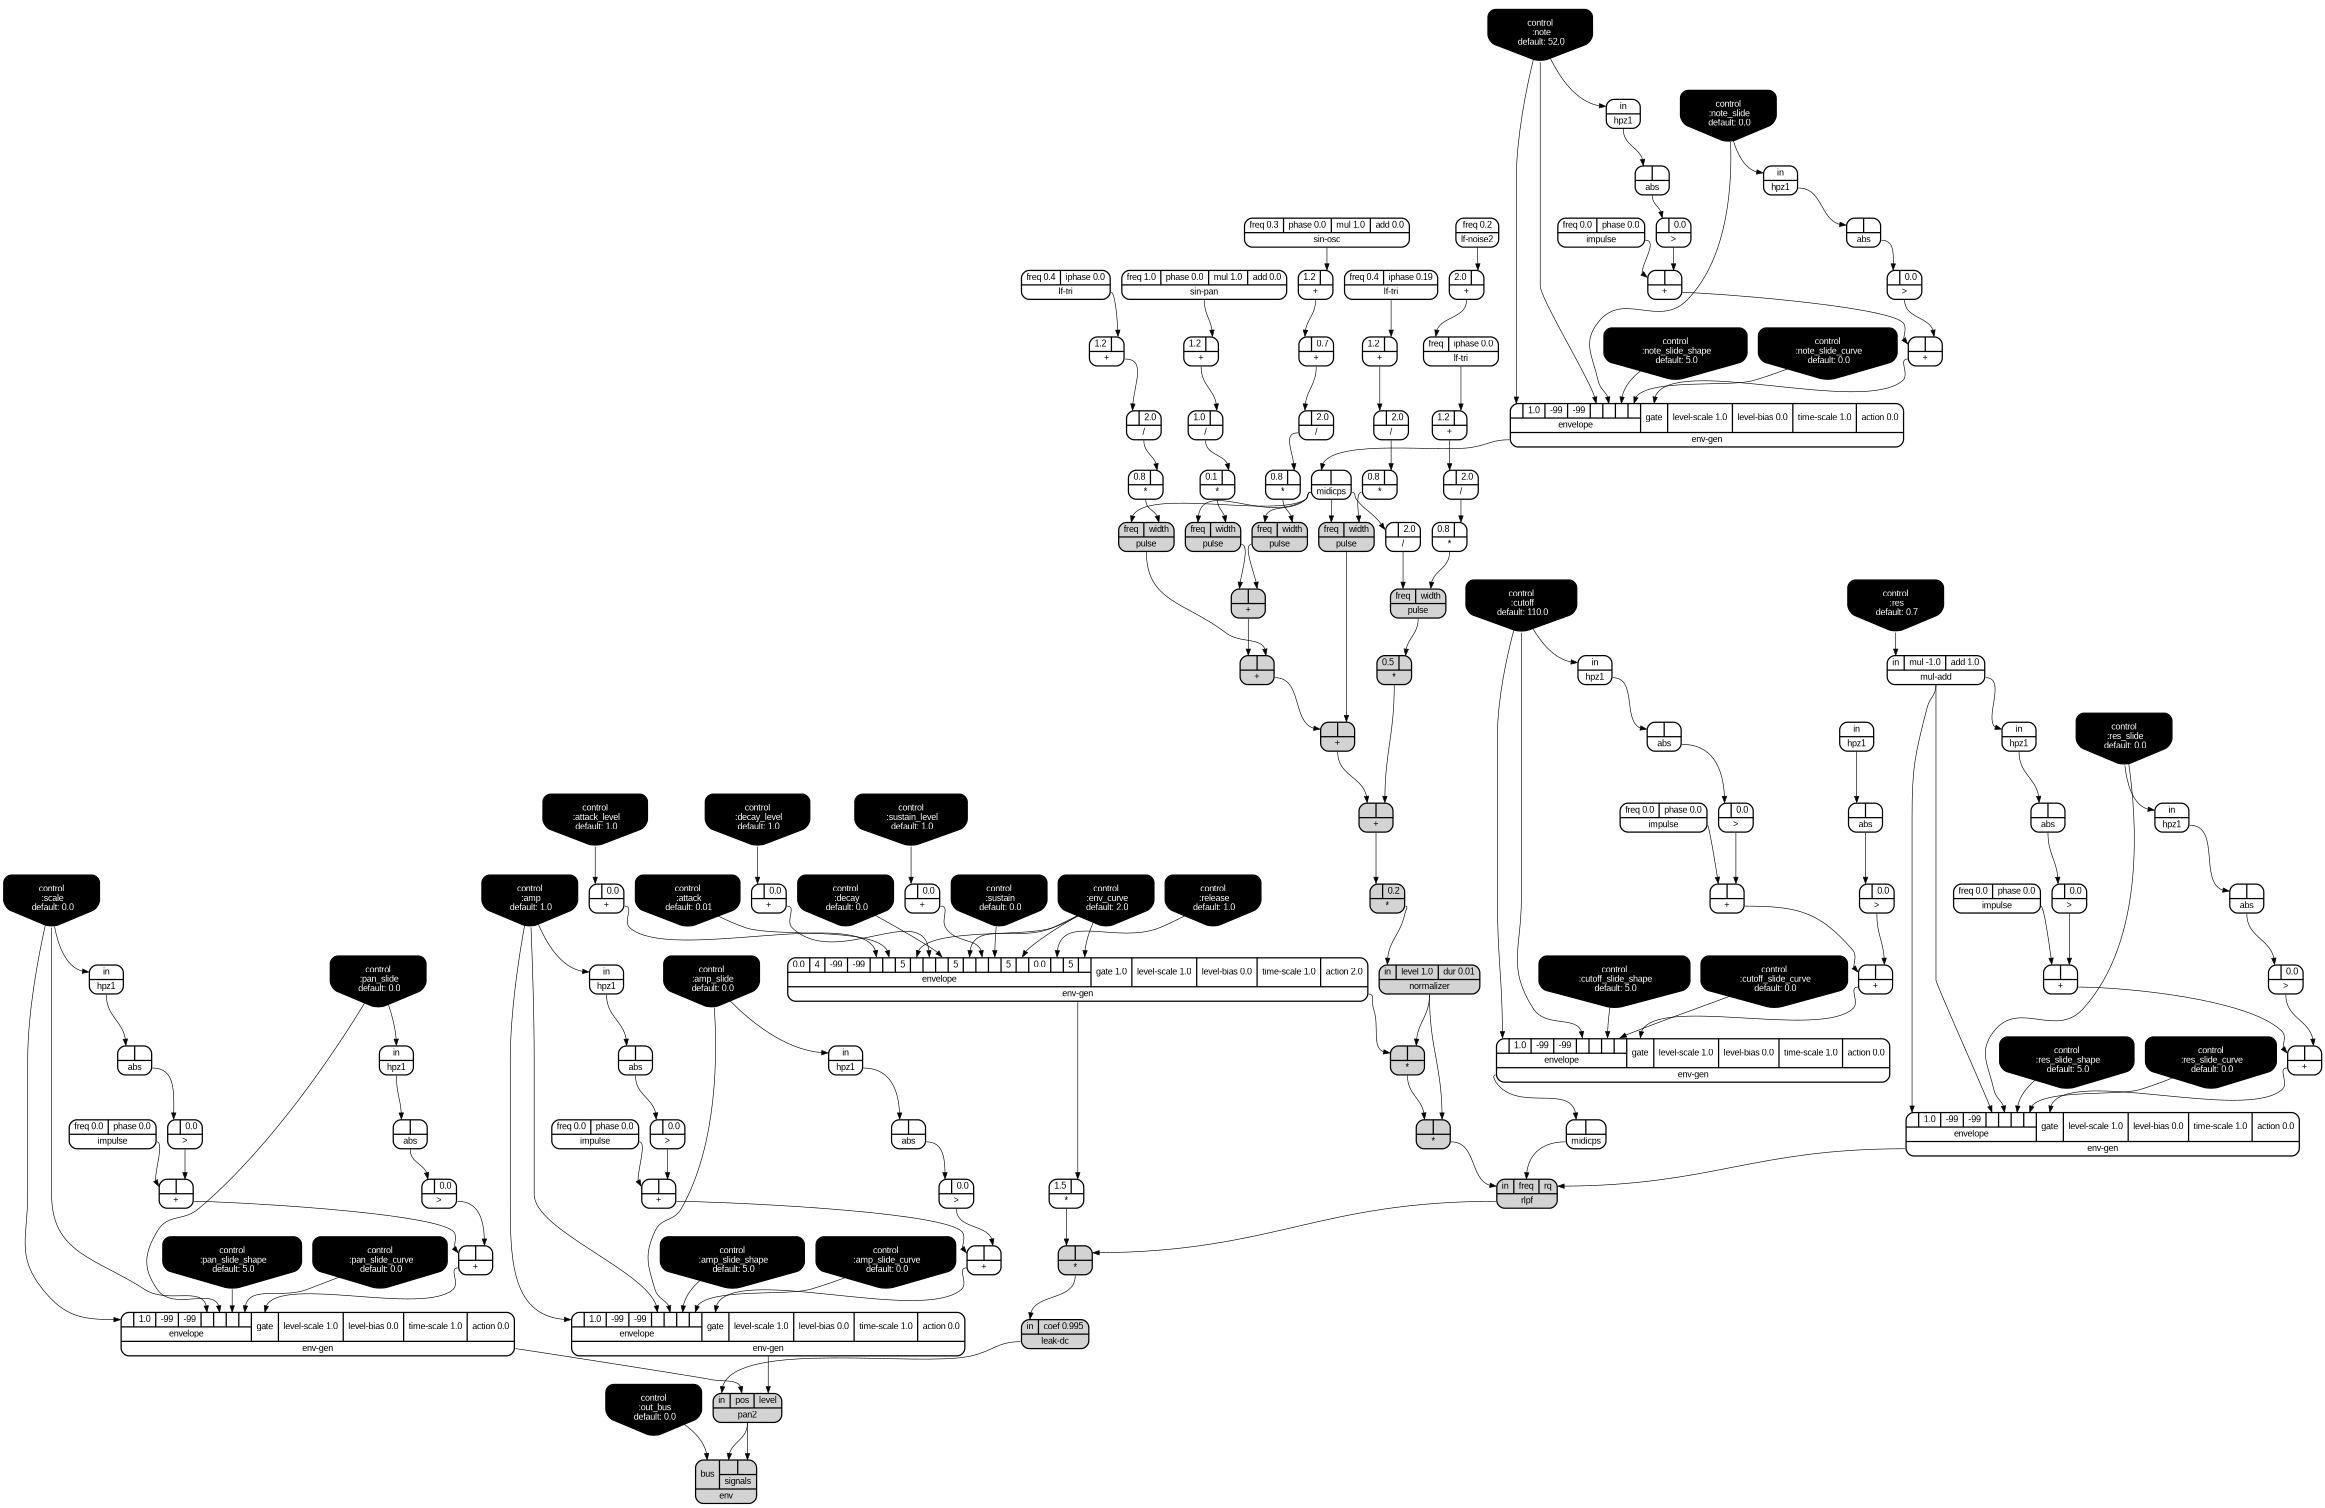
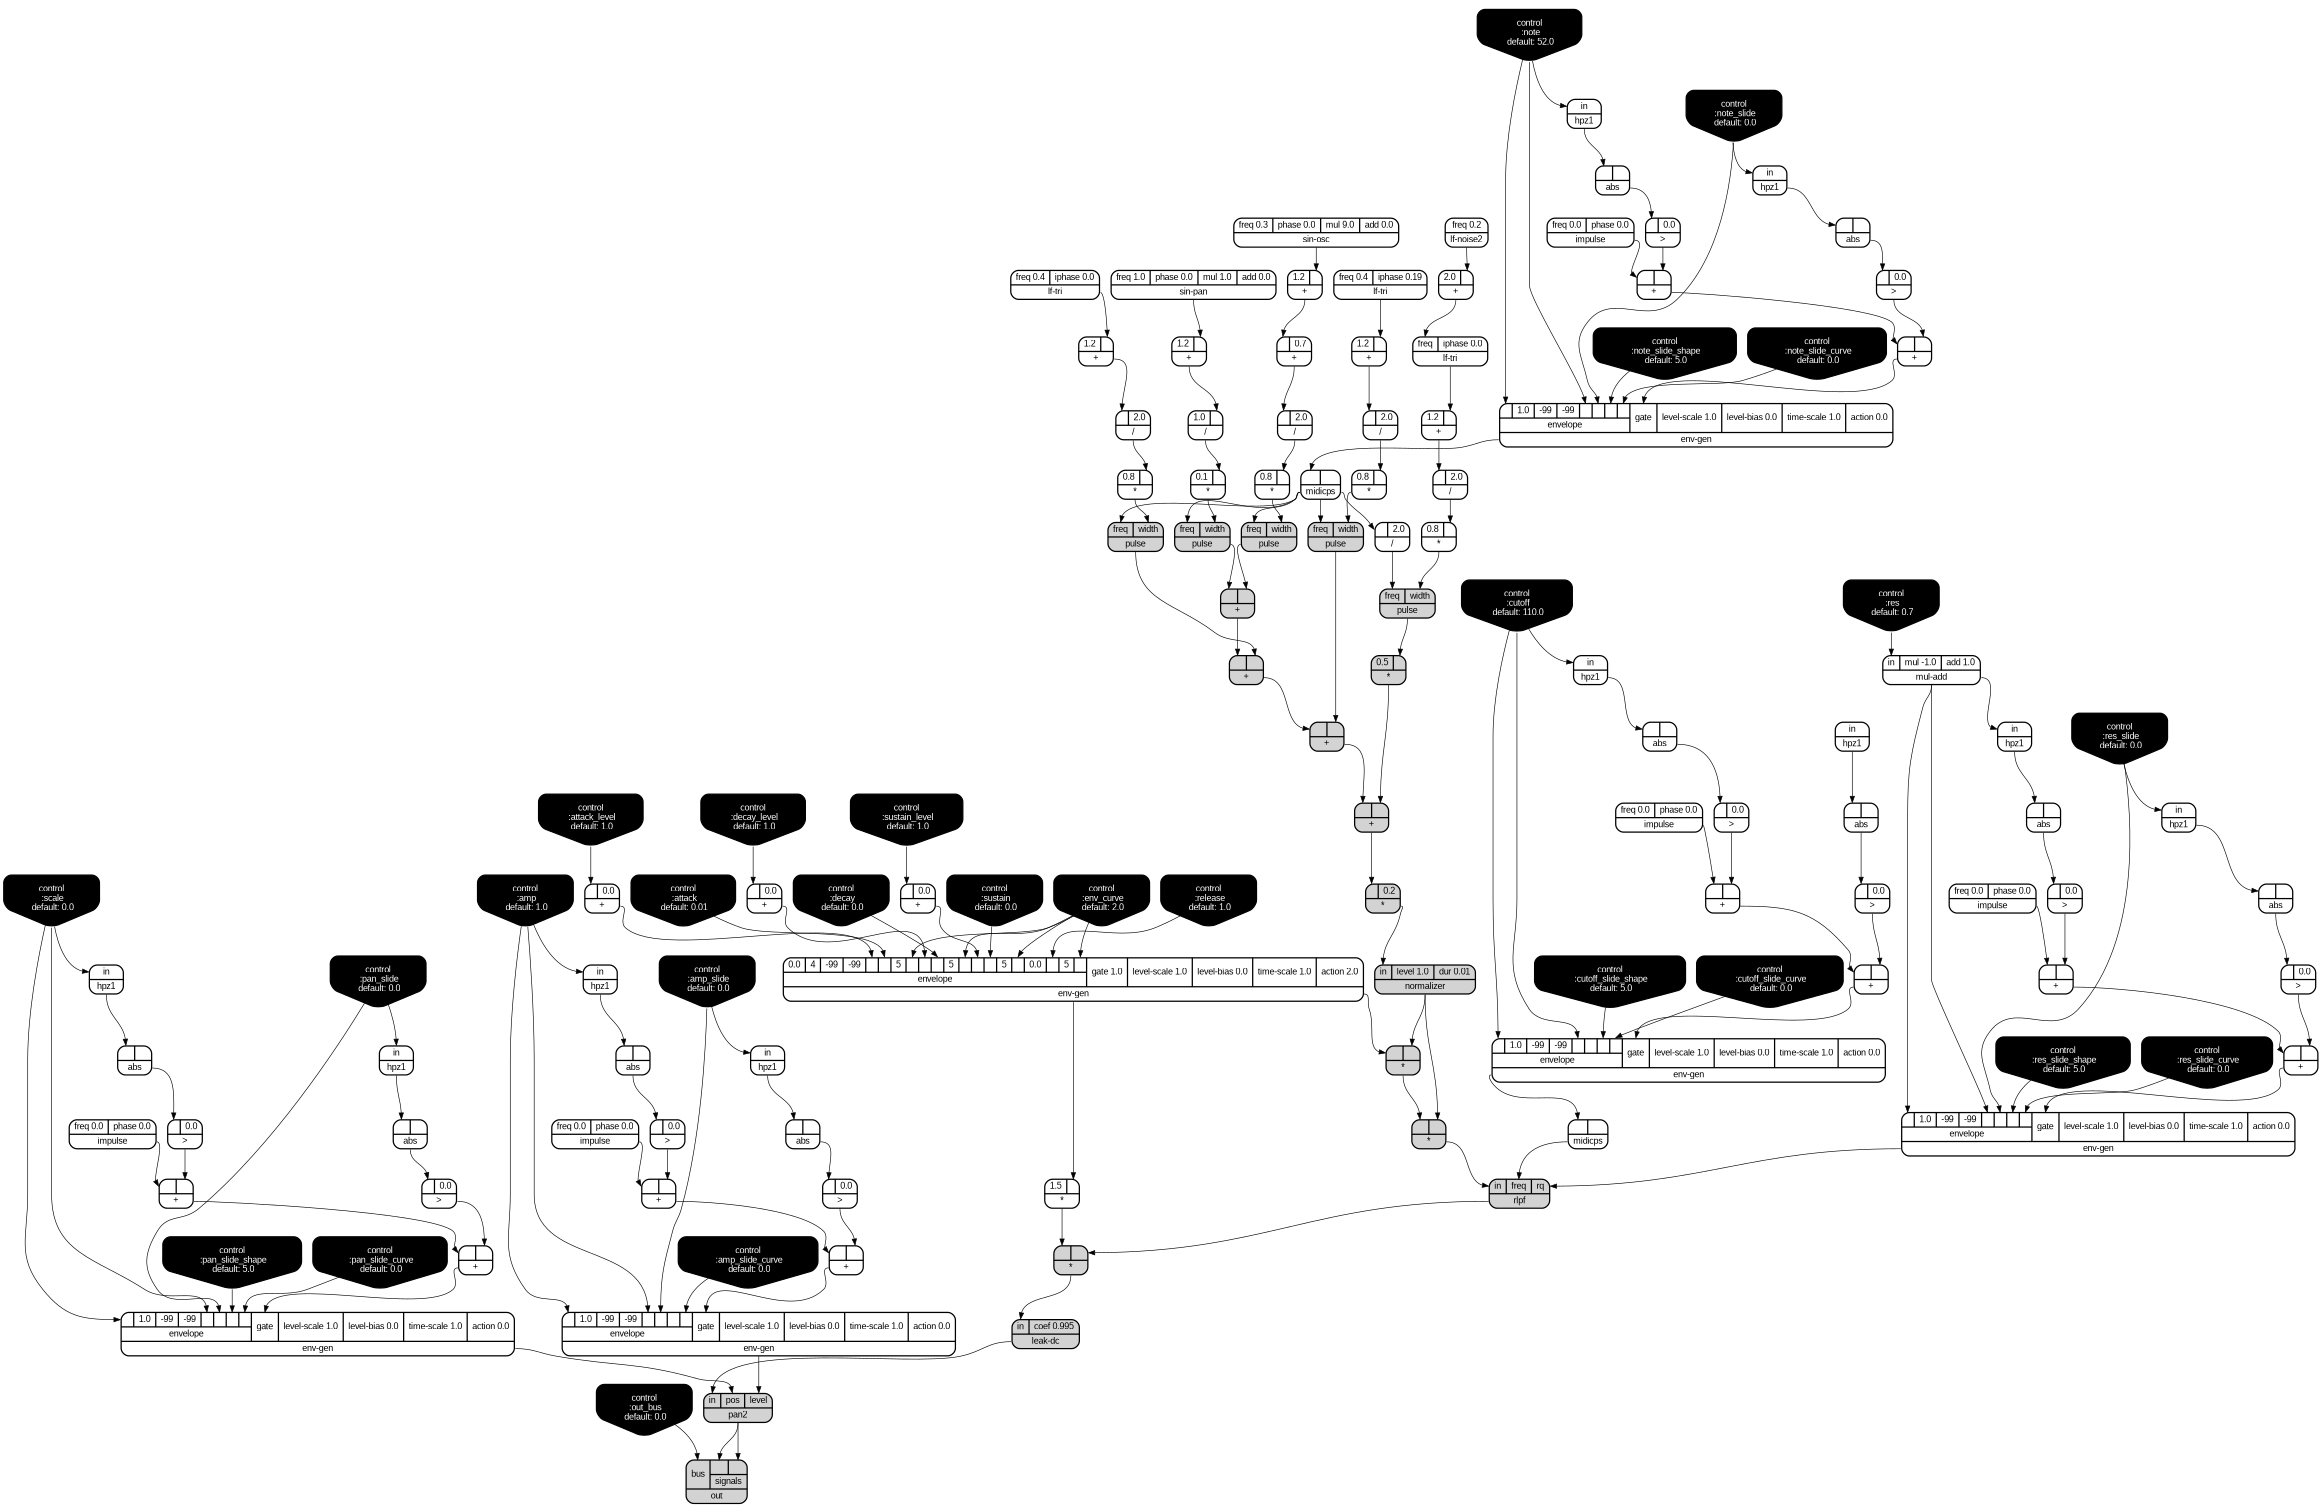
node "freq 0.3": text "mul 1.0" -> "mul 9.0"
node "control :amp_slide_shape default: 5.0": removed
node "bus": text "env" -> "out"
